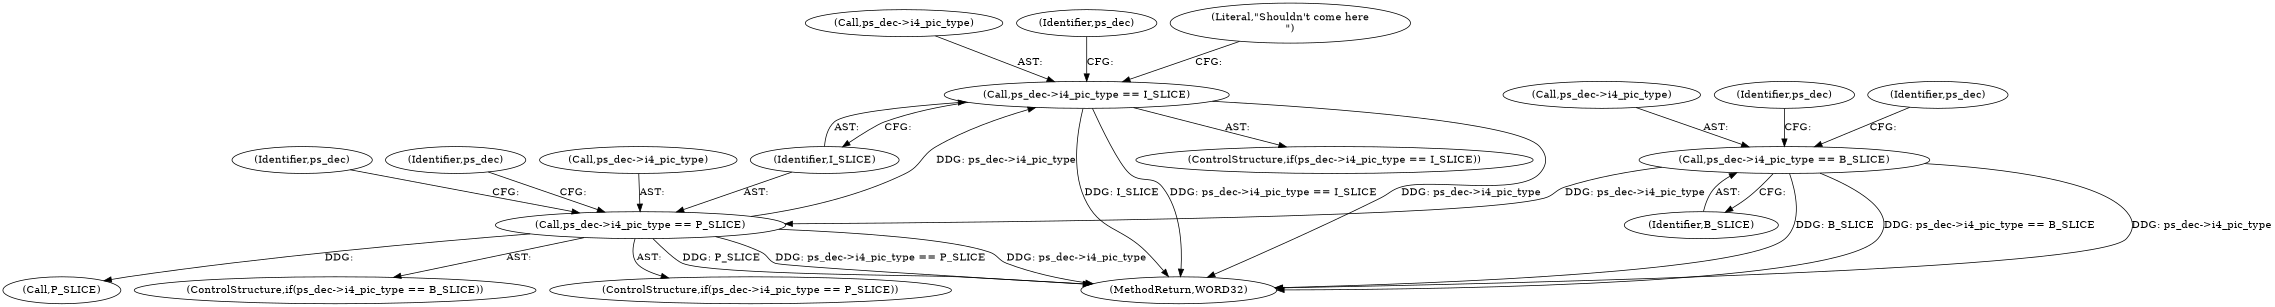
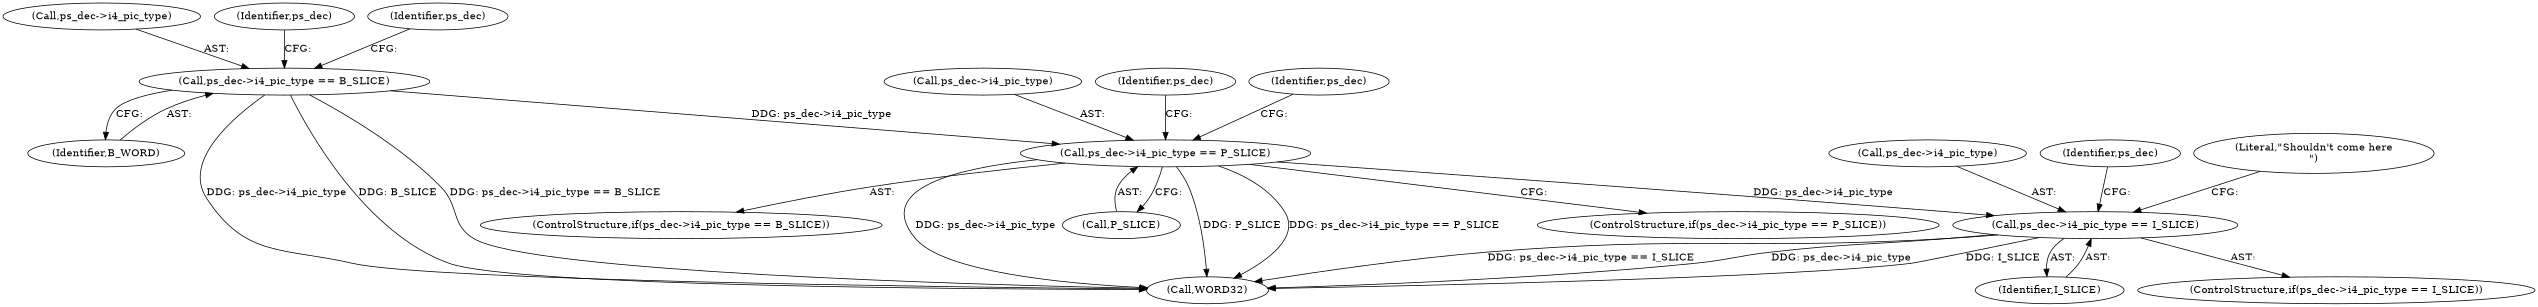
edge "(Call,ps_dec->i4_pic_type == I_SLICE)" -> "(Identifier,I_SLICE)": label "CFG: " -> "AST: "
edge "(Identifier,I_SLICE)" -> "(Call,ps_dec->i4_pic_type == P_SLICE)": now "(Call,P_SLICE)" -> "(Call,ps_dec->i4_pic_type == P_SLICE)"
node "(Identifier,B_SLICE)": label "(Identifier,B_SLICE)" -> "(Identifier,B_WORD)"
edge "(Call,ps_dec->i4_pic_type == P_SLICE)" -> "(Call,P_SLICE)": label "DDG: " -> "CFG: "
edge "(Call,ps_dec->i4_pic_type == P_SLICE)" -> "(ControlStructure,if(ps_dec->i4_pic_type == P_SLICE))": label "AST: " -> "CFG: "
node "(MethodReturn,WORD32)": label "(MethodReturn,WORD32)" -> "(Call,WORD32)"
